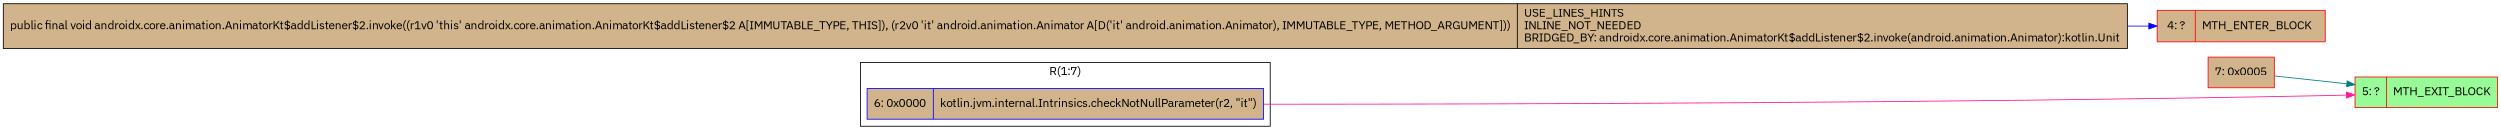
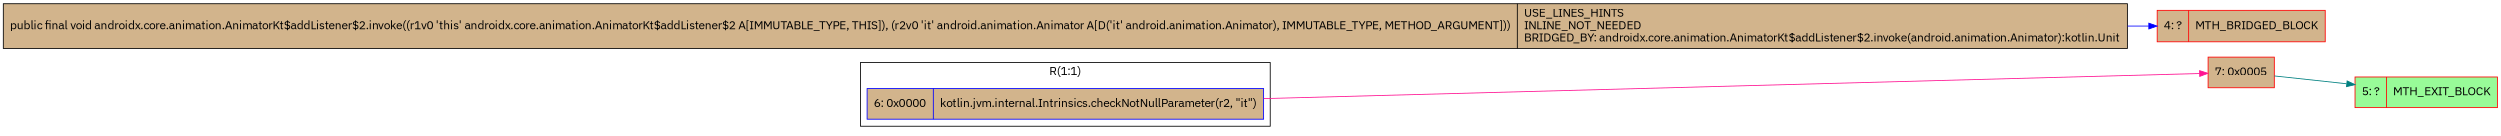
node "4: ?": text "MTH_ENTER_BLOCK" -> "MTH_BRIDGED_BLOCK"
cluster "R(1:7)": label "R(1:7)" -> "R(1:1)"
edge "6: 0x0000" -> "5: ?": now "6: 0x0000" -> "7: 0x0005"
